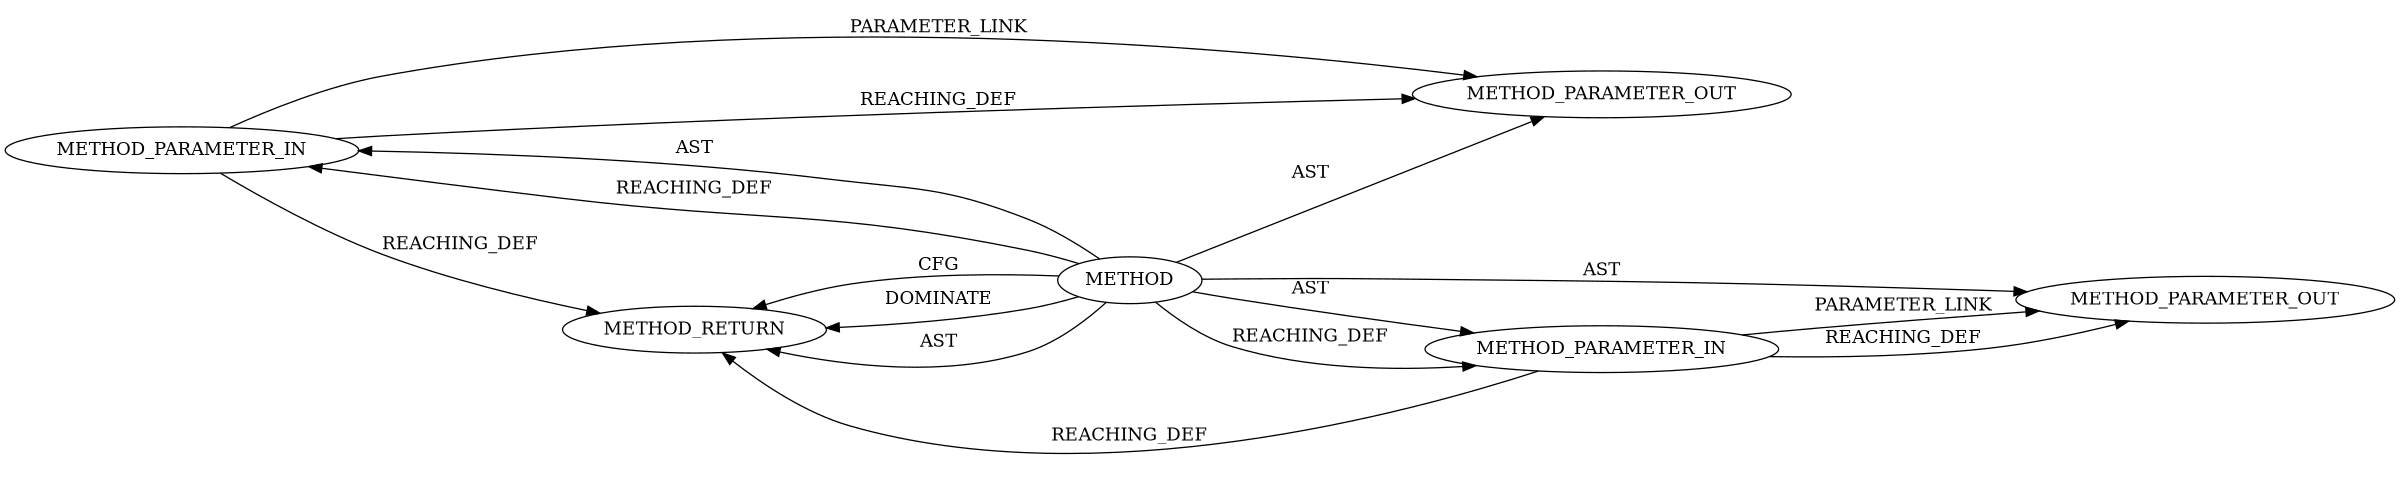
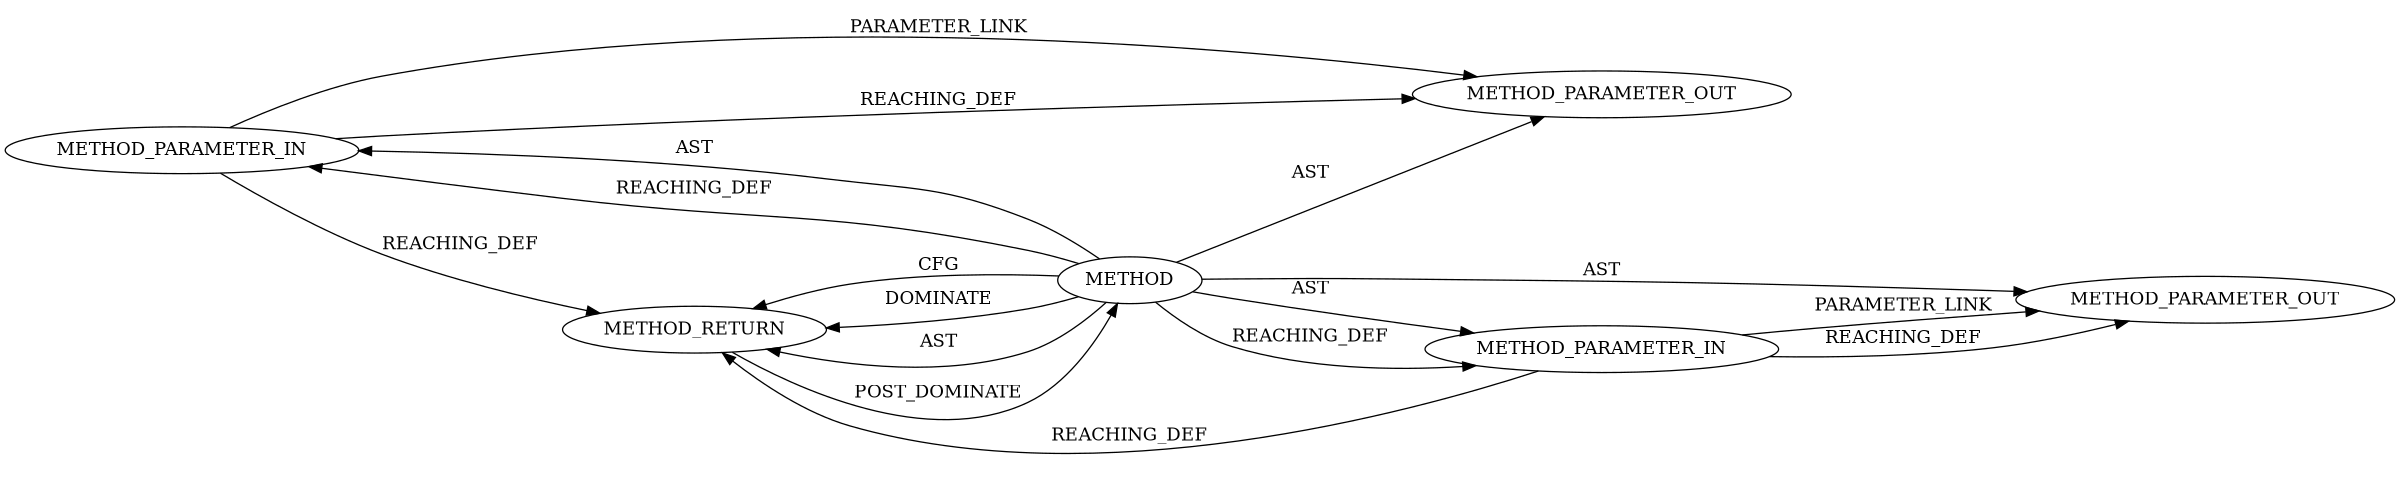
edge "METHOD_RETURN" -> "METHOD": added, label "POST_DOMINATE"
